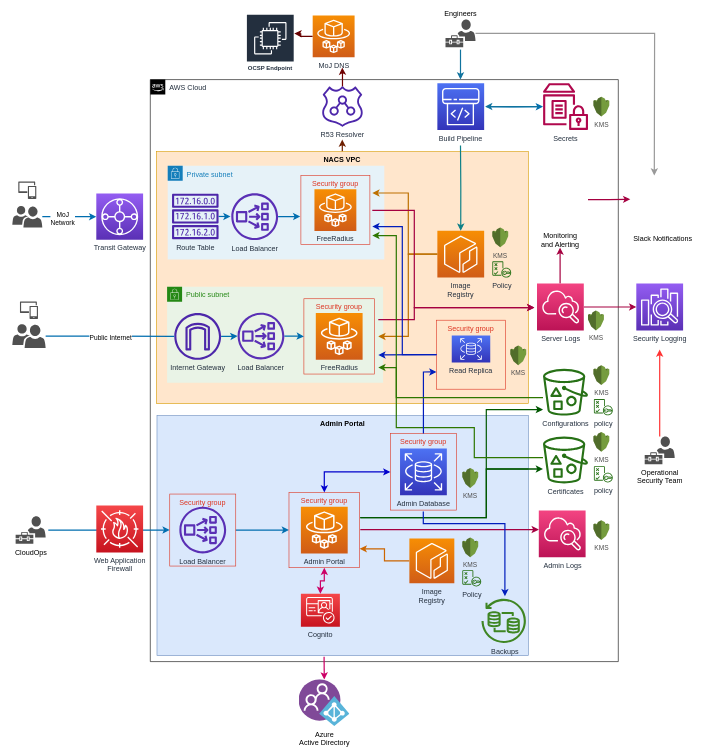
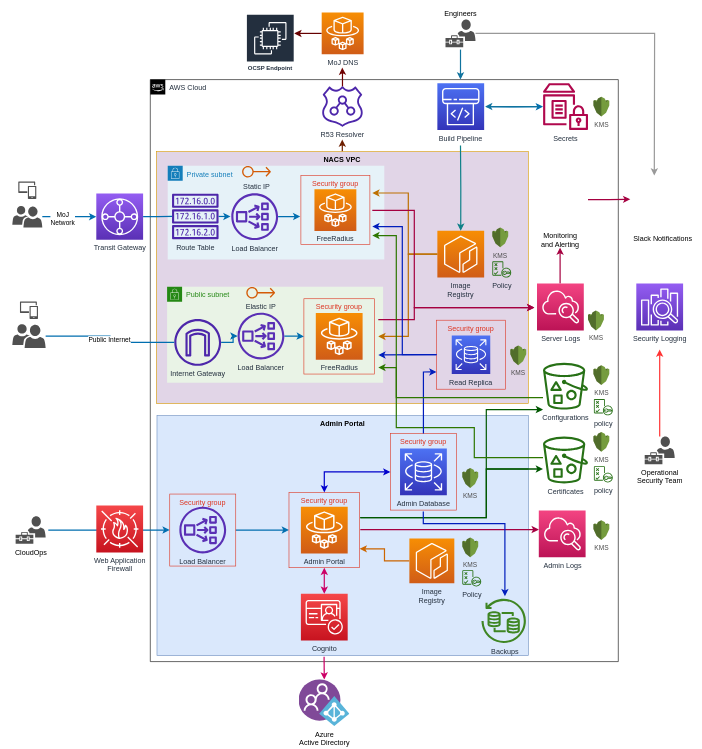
node "MoJ DNS": moved (334, 36) -> (343, 33)
node "Static IP": added
edge "Route Table" -- "Transit Gateway": added
node "NACS VPC": fillcolor #ffe6cc -> #e1d5e7
node "Elastic IP": added
edge "Server Logs" -> "Security Logging": removed
node "Internet Gateway": moved (198, 336) -> (198, 342)
node "Read Replica": size 38x27 -> 38x38
node "Configurations": moved (566, 392) -> (566, 386)
node "Cognito": size 39x33 -> 47x47
